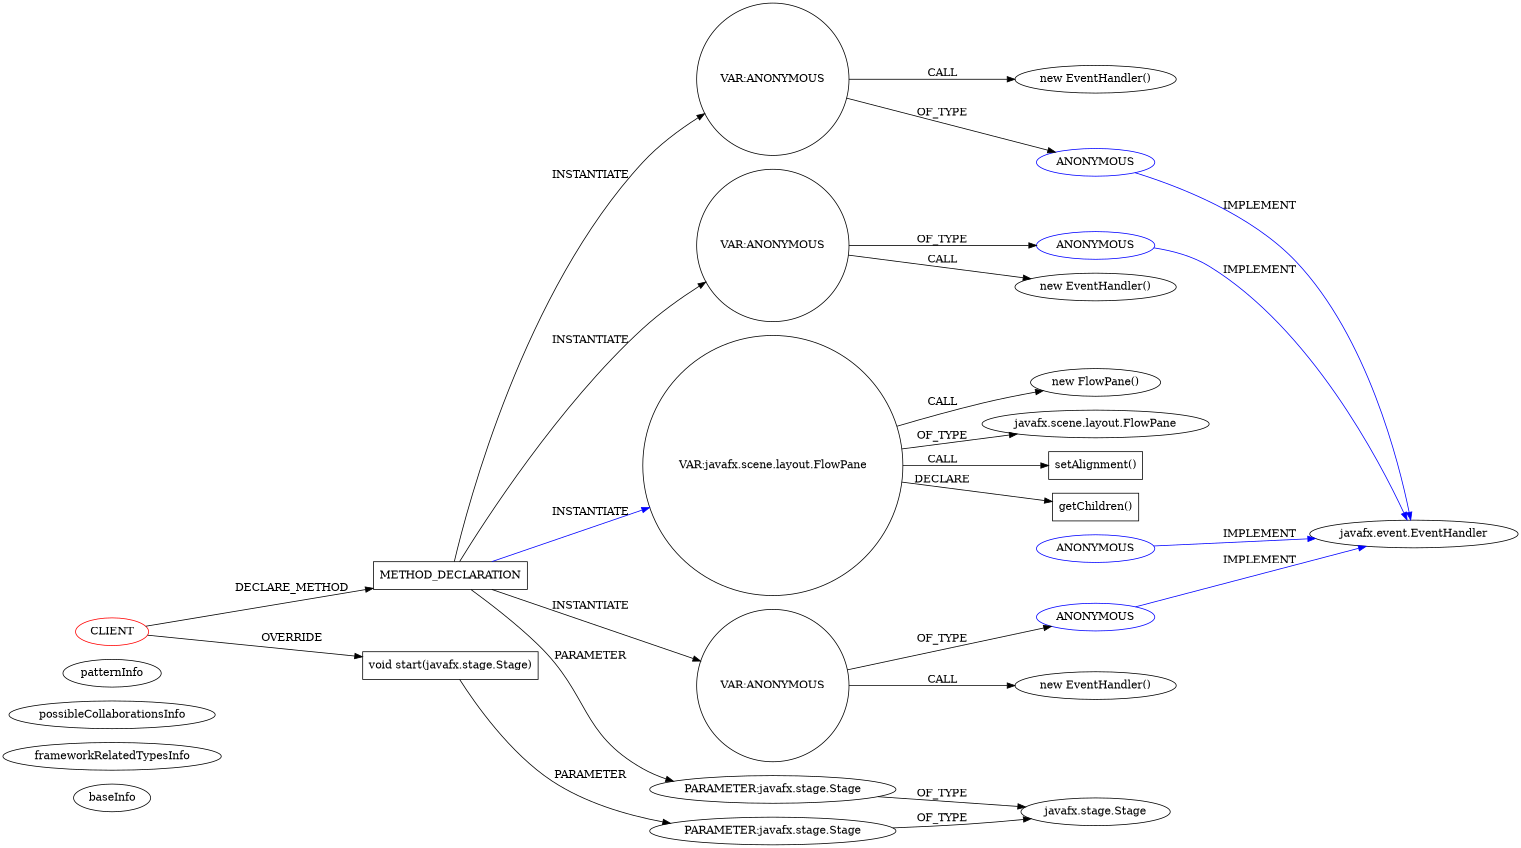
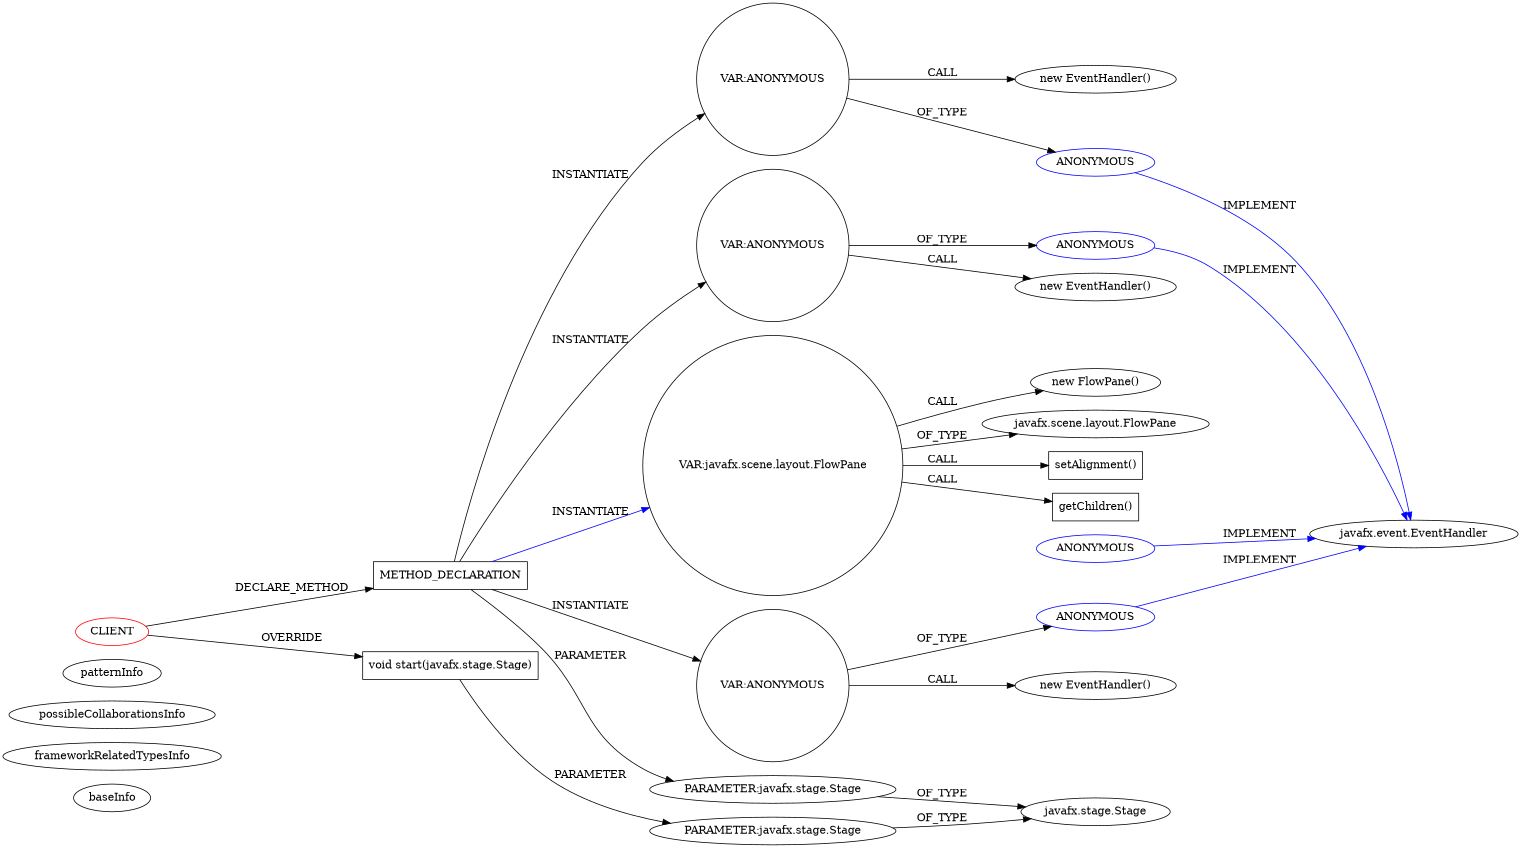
edge "VAR:javafx.scene.layout.FlowPane" -> "getChildren()": label "DECLARE" -> "CALL"
